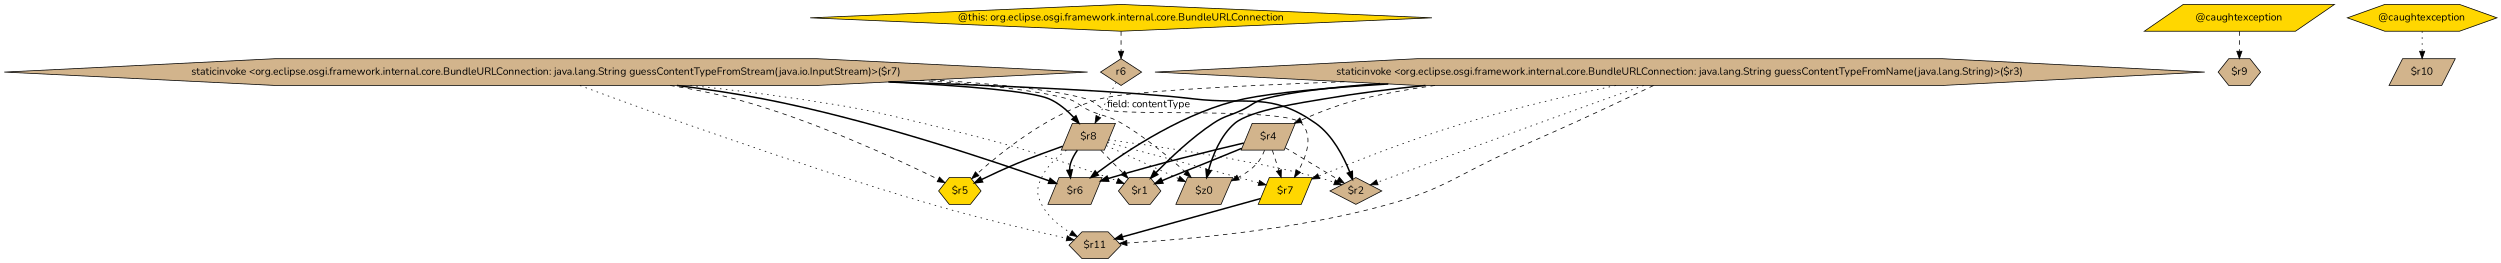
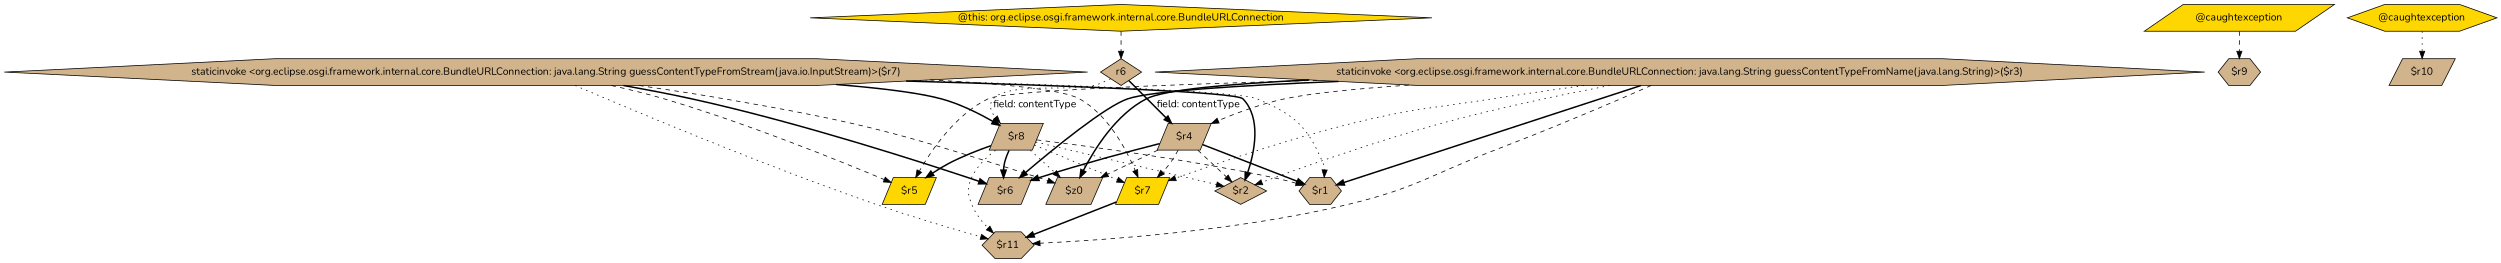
edge "r6" -> "$r4": added, label "field: contentType"
node "$r5": shape hexagon -> parallelogram
